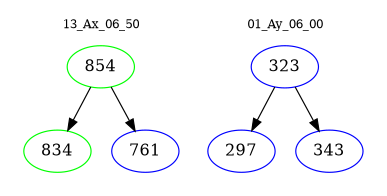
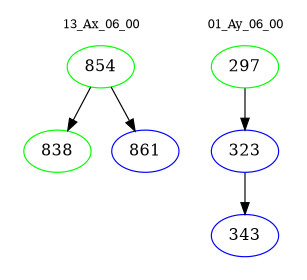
cluster "13_Ax_06_50": label "13_Ax_06_50" -> "13_Ax_06_00"
edge "323" -> "297": reversed
node "834": label "834" -> "838"
node "761": label "761" -> "861"
node "297": color blue -> green
